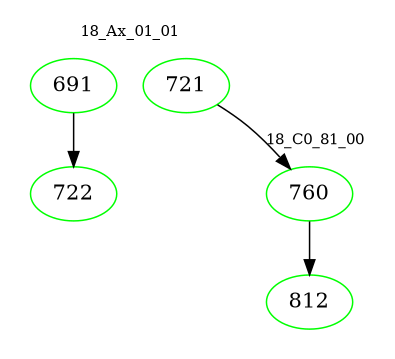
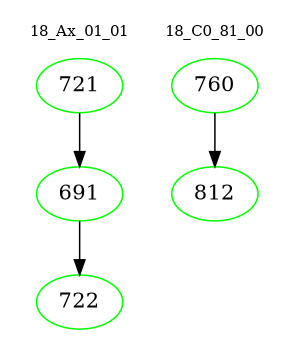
edge "721" -> "760": now "721" -> "691"
